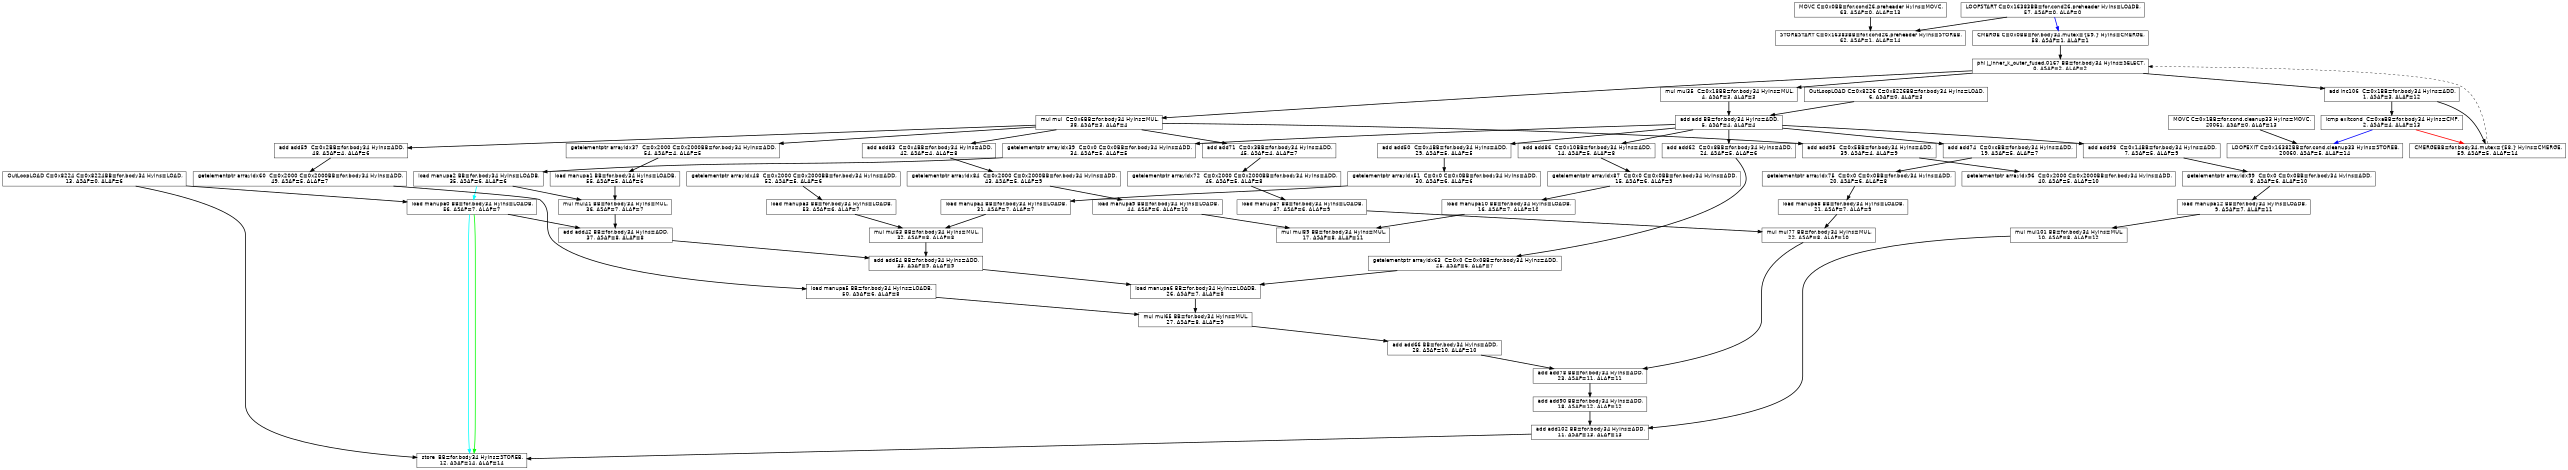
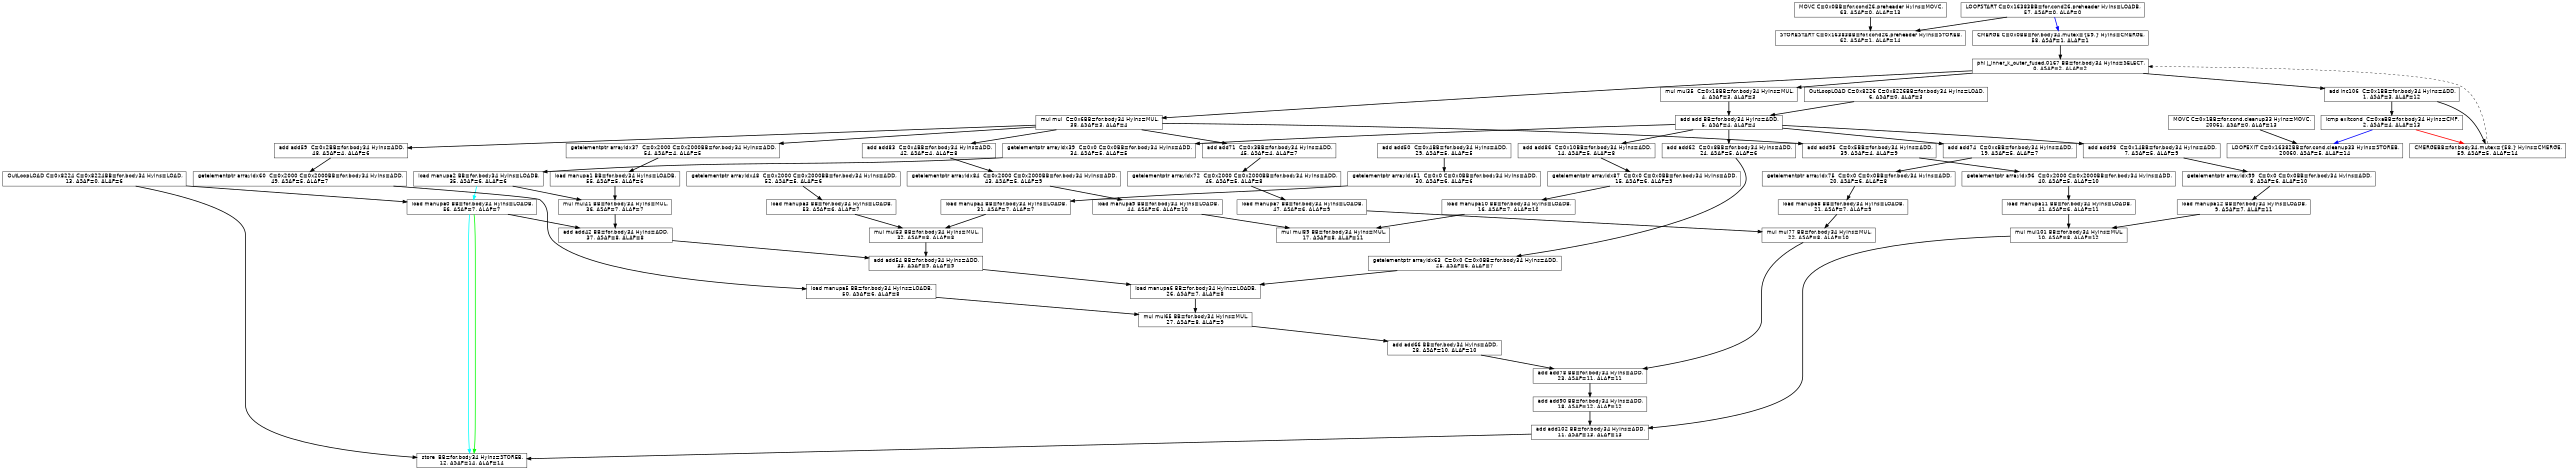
edge "add add BB=for.body34 HyIns=ADD, 5, ASAP=4, ALAP=4" -> "add add50  C=0x4BB=for.body34 HyIns=ADD, 29, ASAP=5, ALAP=5": removed
node "load manupa11 BB=for.body34 HyIns=LOADB, 41, ASAP=6, ALAP=11": added
